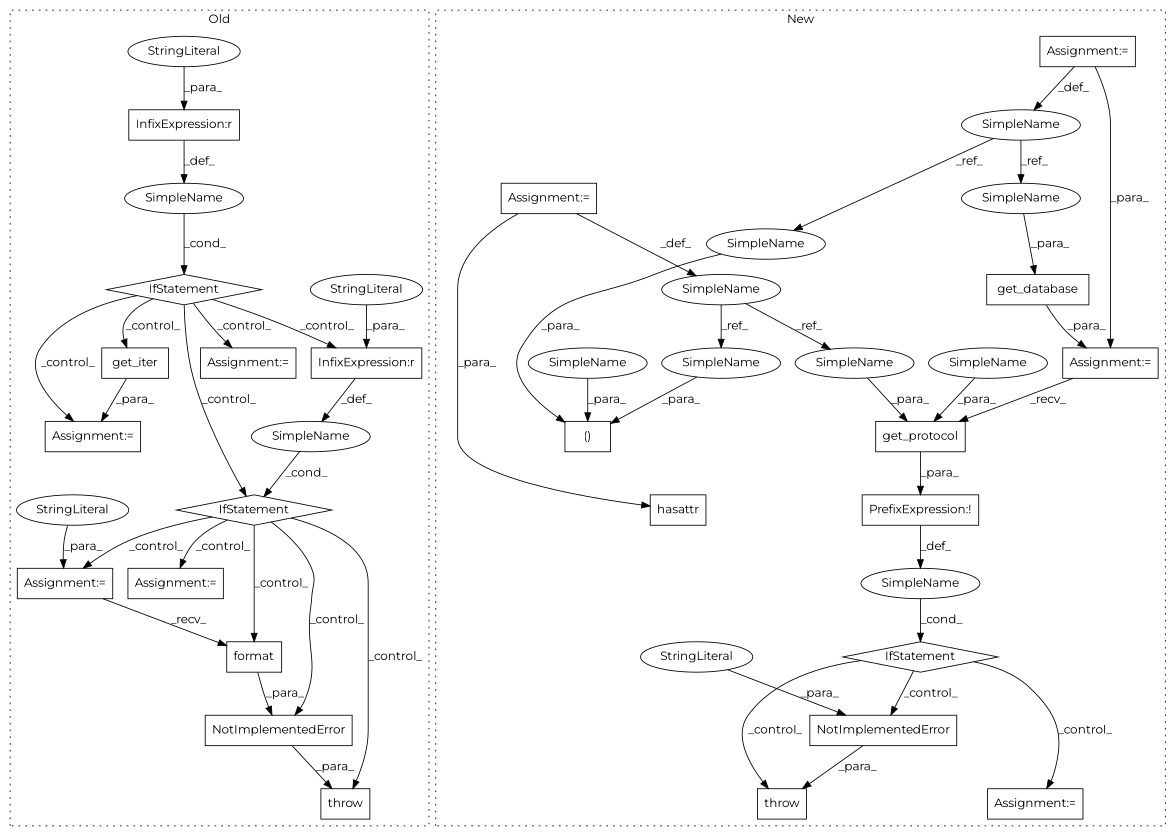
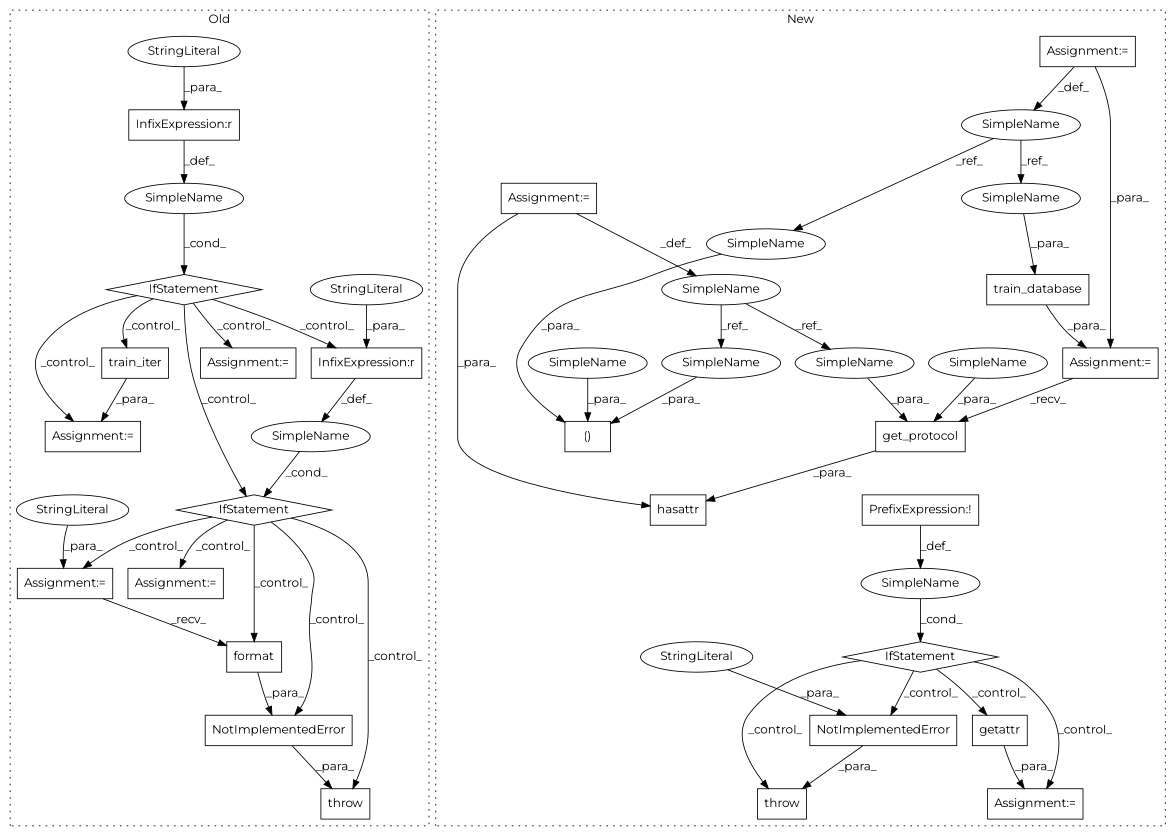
node "get_database": label "get_database" -> "train_database"
node "get_iter": label "get_iter" -> "train_iter"
edge "get_protocol" -> "PrefixExpression:!": now "get_protocol" -> "hasattr"
node "getattr": added
